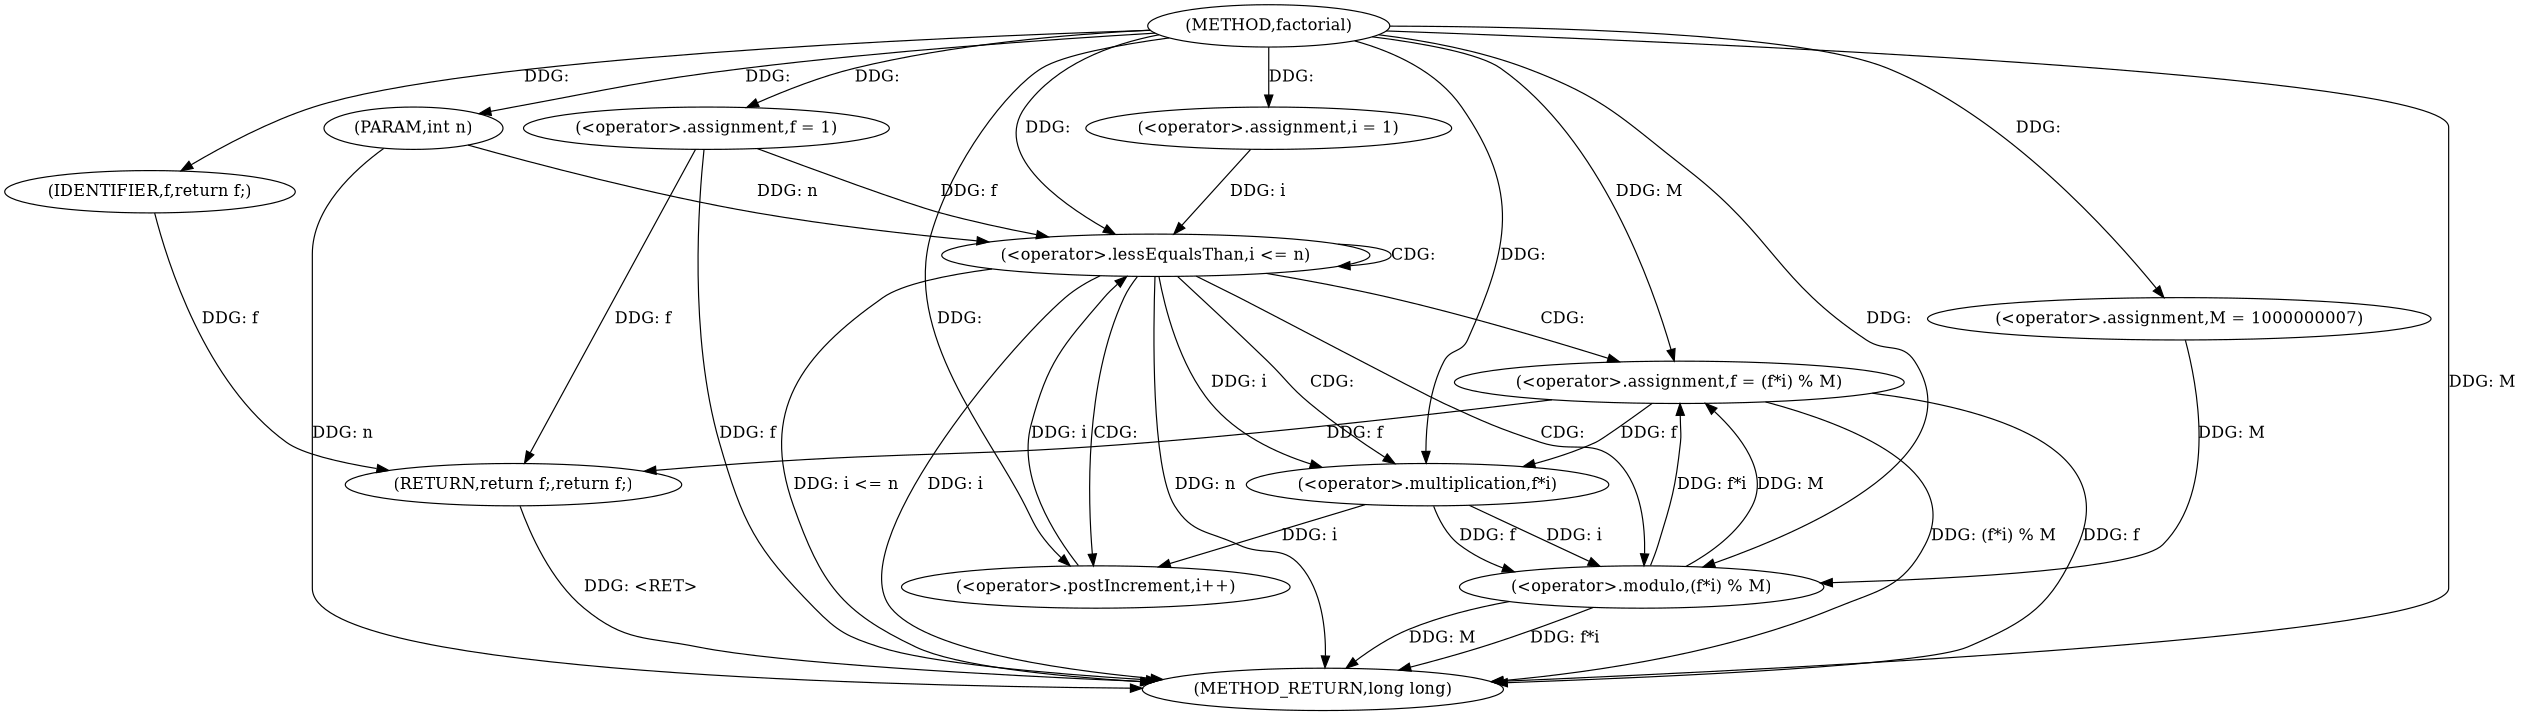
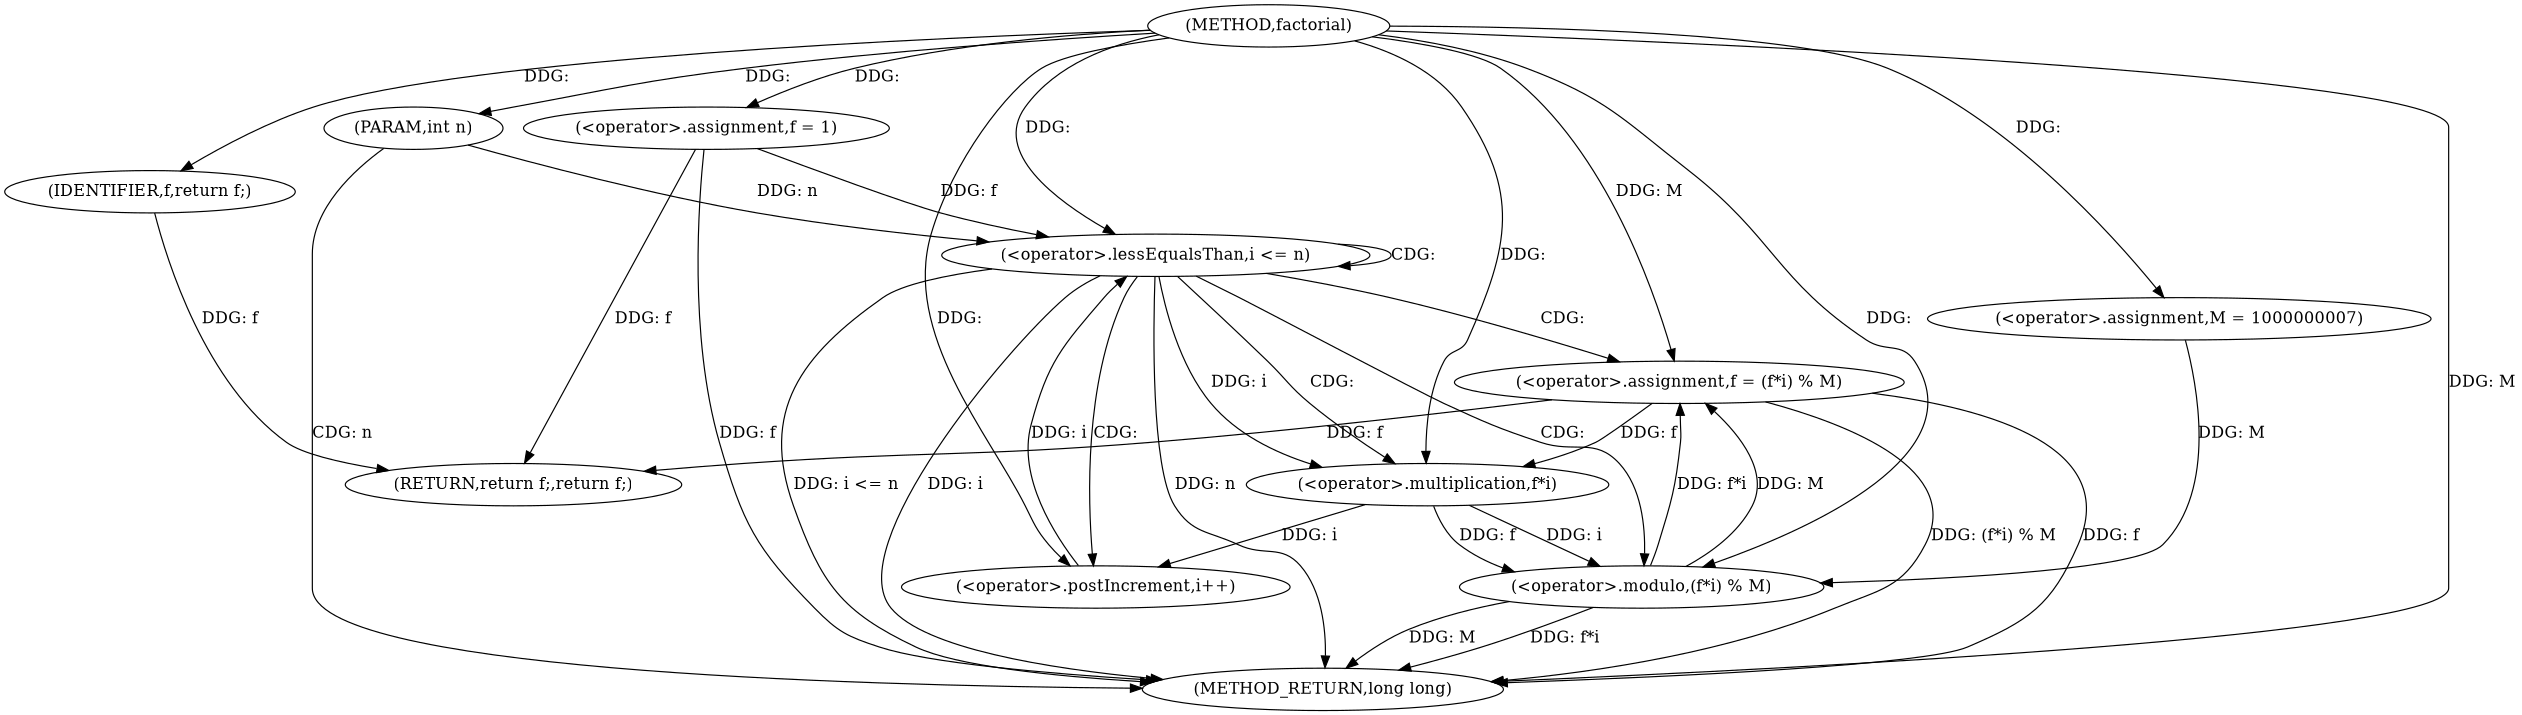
node "(<operator>.assignment,i = 1)": removed
edge "(PARAM,int n)" -> "(METHOD_RETURN,long long)": label "DDG: n" -> "CDG: n"
edge "(RETURN,return f;,return f;)" -> "(METHOD_RETURN,long long)": removed, label "DDG: <RET>"
